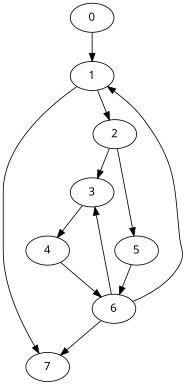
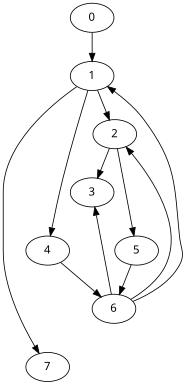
edge "3" -> "4": now "1" -> "4"
edge "6" -> "7": now "6" -> "2"
